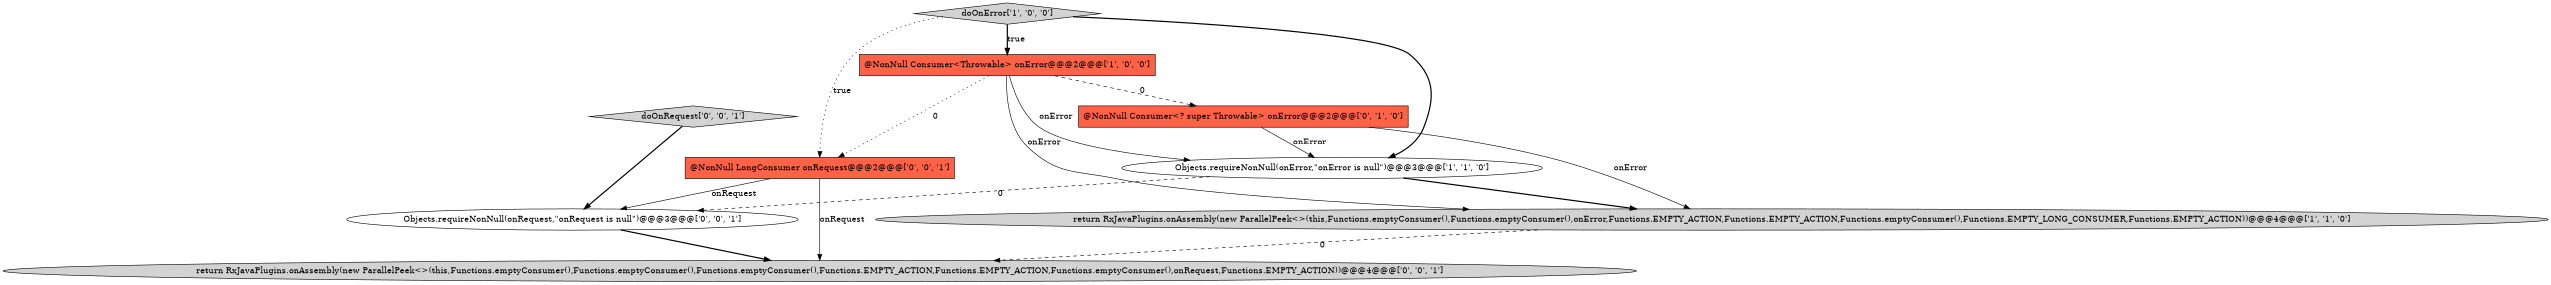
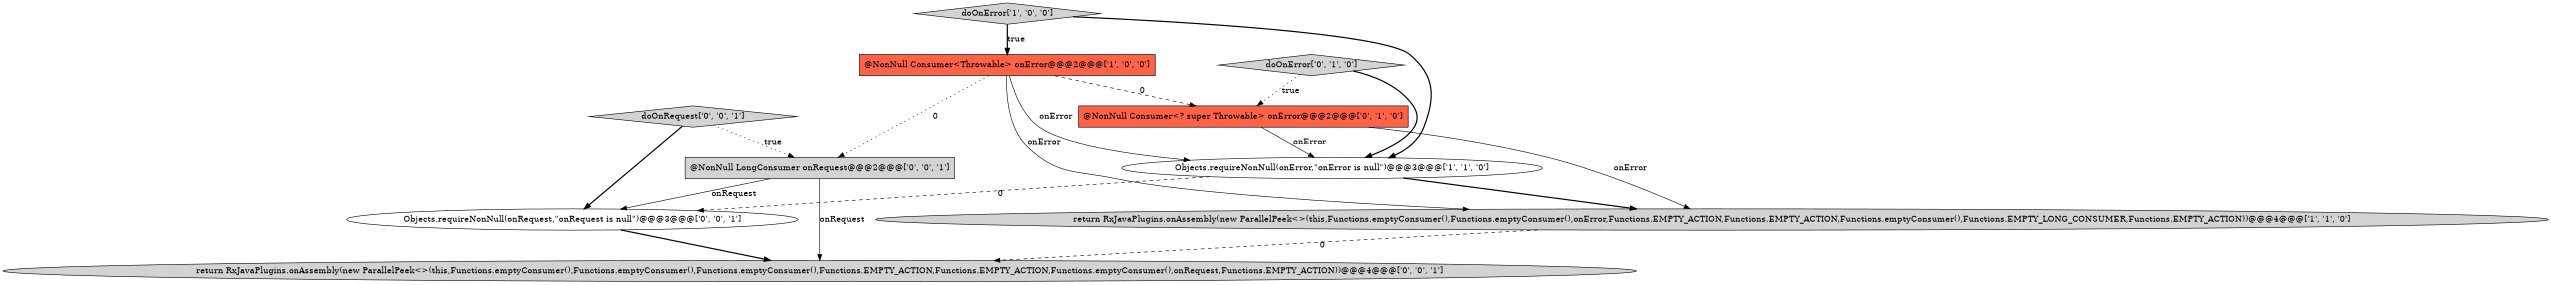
edge "doOnError['1', '0', '0']" -> "@NonNull LongConsumer onRequest@@@2@@@['0', '0', '1']": now "doOnRequest['0', '0', '1']" -> "@NonNull LongConsumer onRequest@@@2@@@['0', '0', '1']"
node "doOnError['0', '1', '0']": added
node "@NonNull LongConsumer onRequest@@@2@@@['0', '0', '1']": fillcolor tomato -> lightgray
